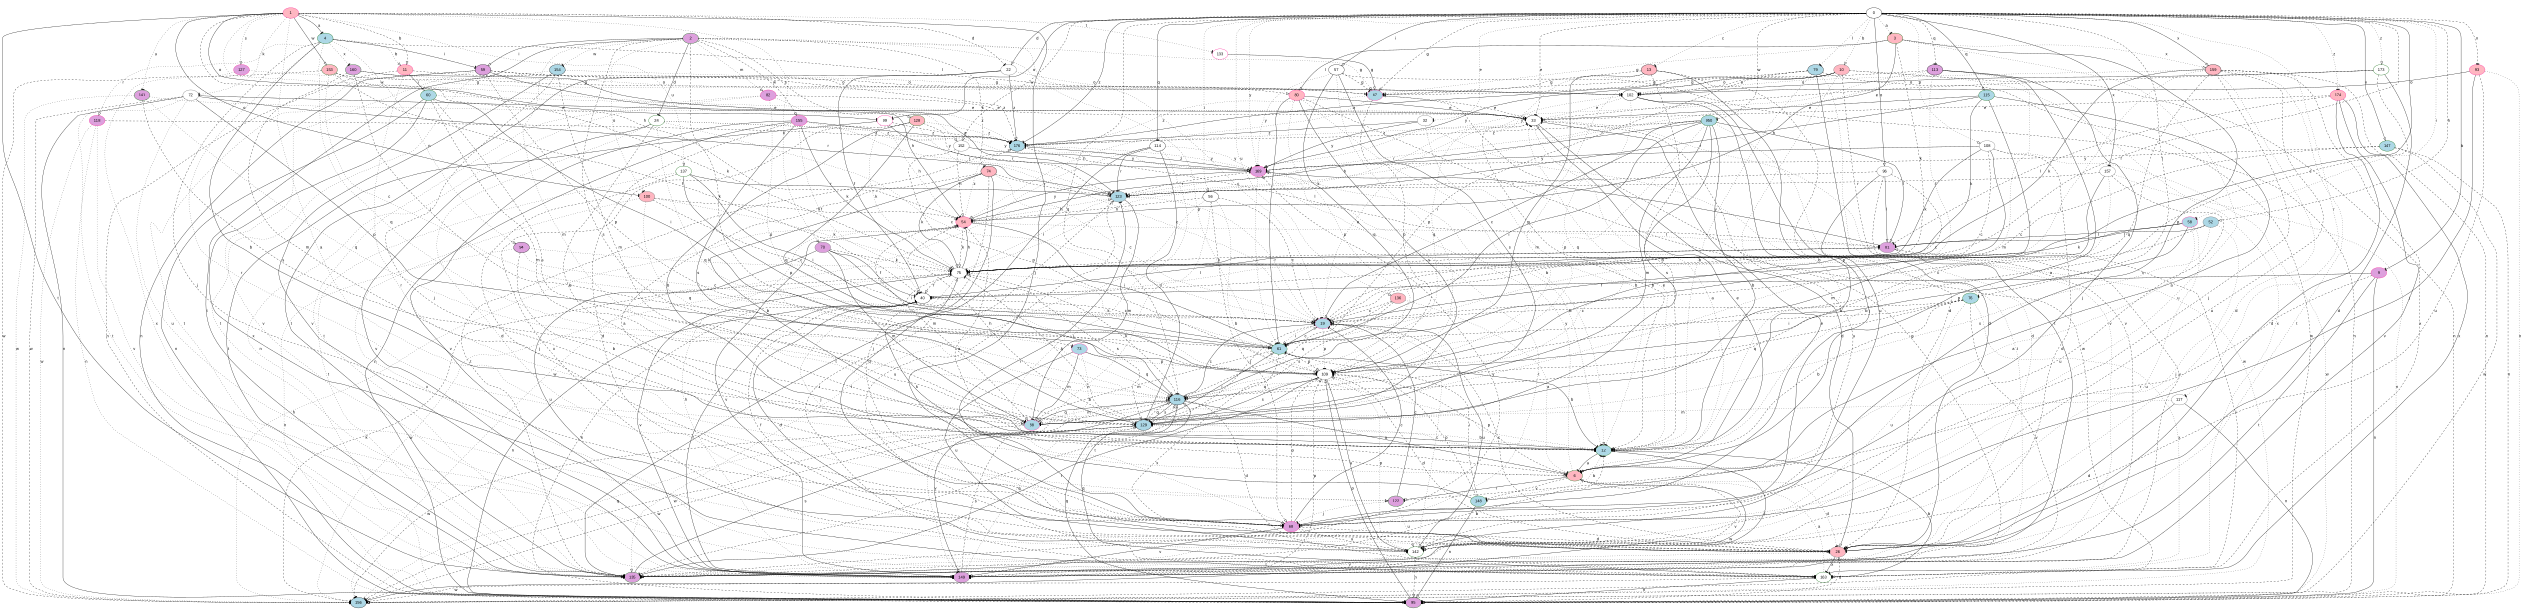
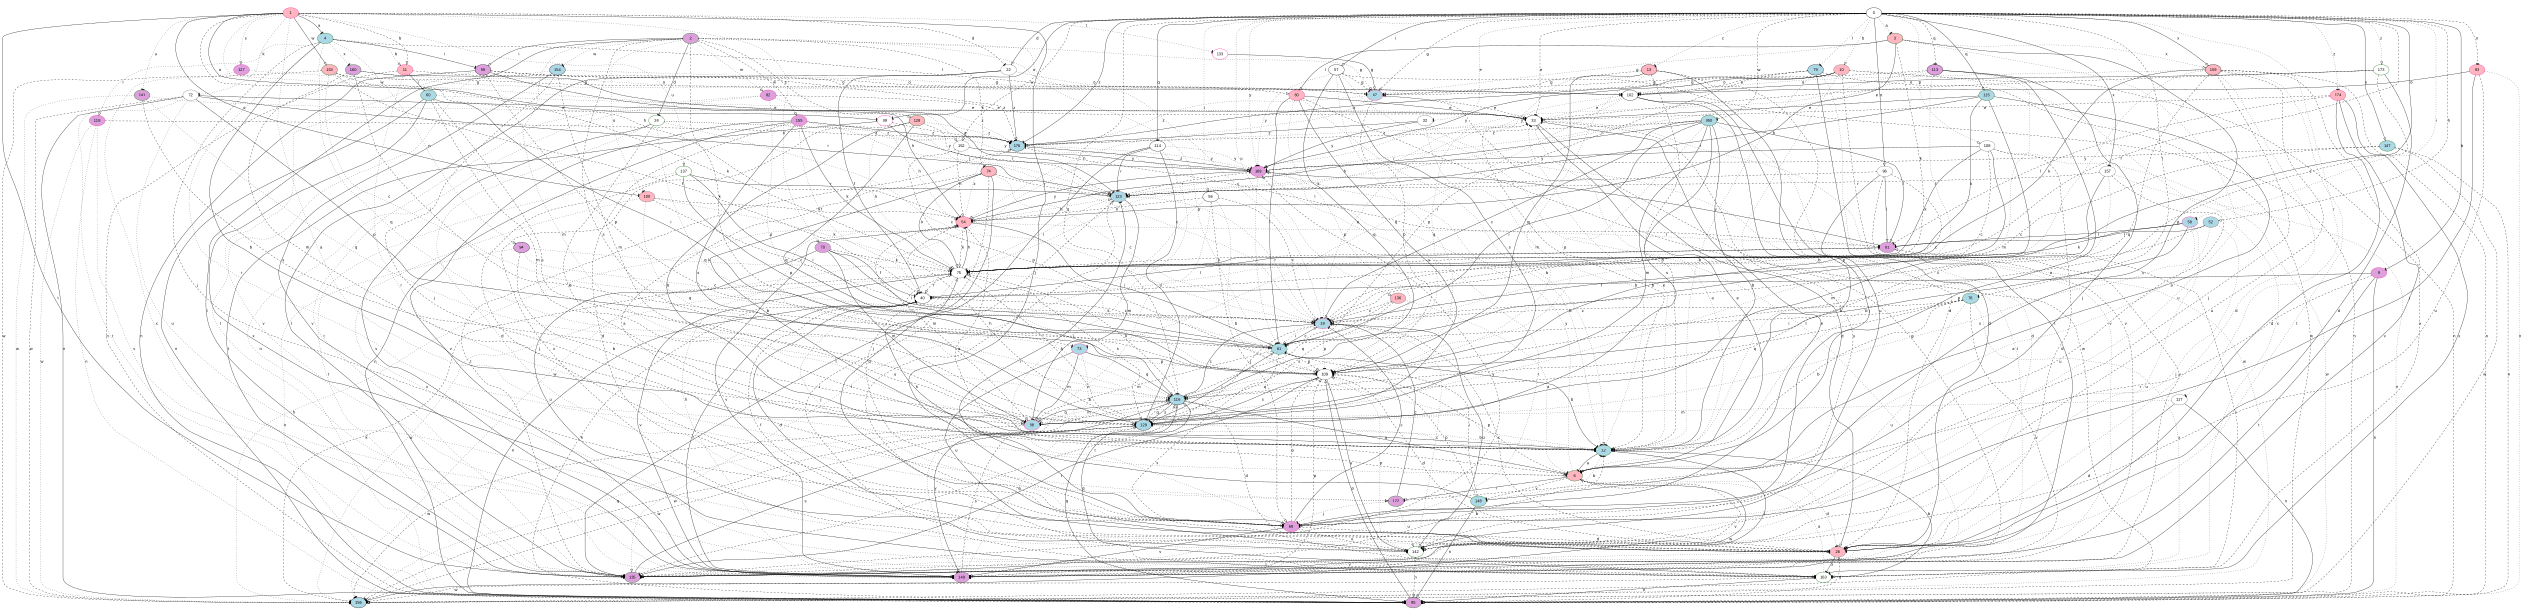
edge "59" -> "135": now "57" -> "135"
edge "102" -> "116": now "102" -> "73"
